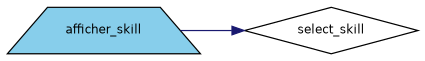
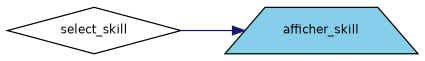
edge "afficher_skill" -> "select_skill": reversed
